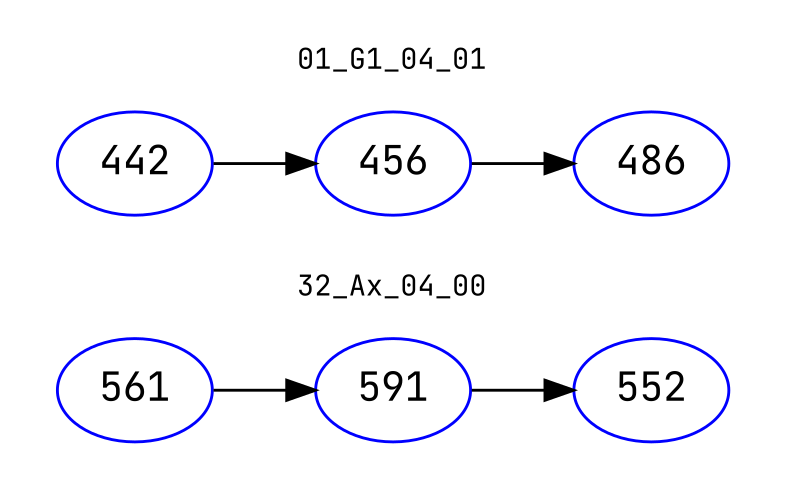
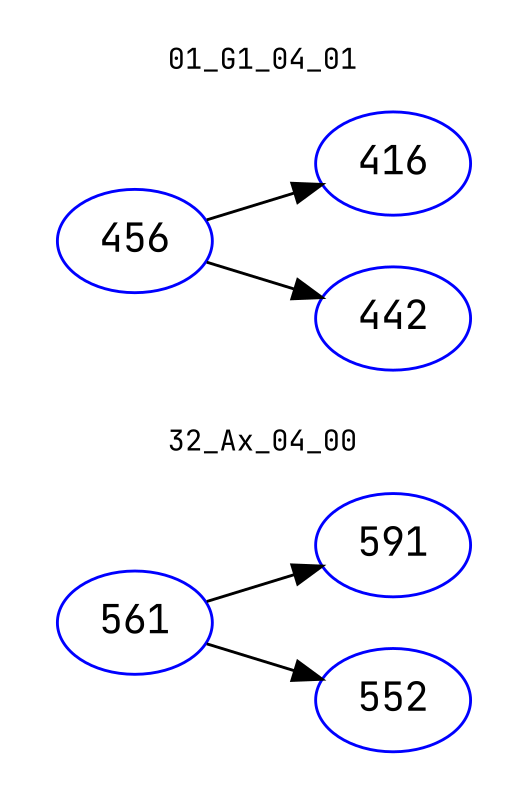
edge "442" -> "456": reversed
node "486": label "486" -> "416"
edge "591" -> "552": now "561" -> "552"
